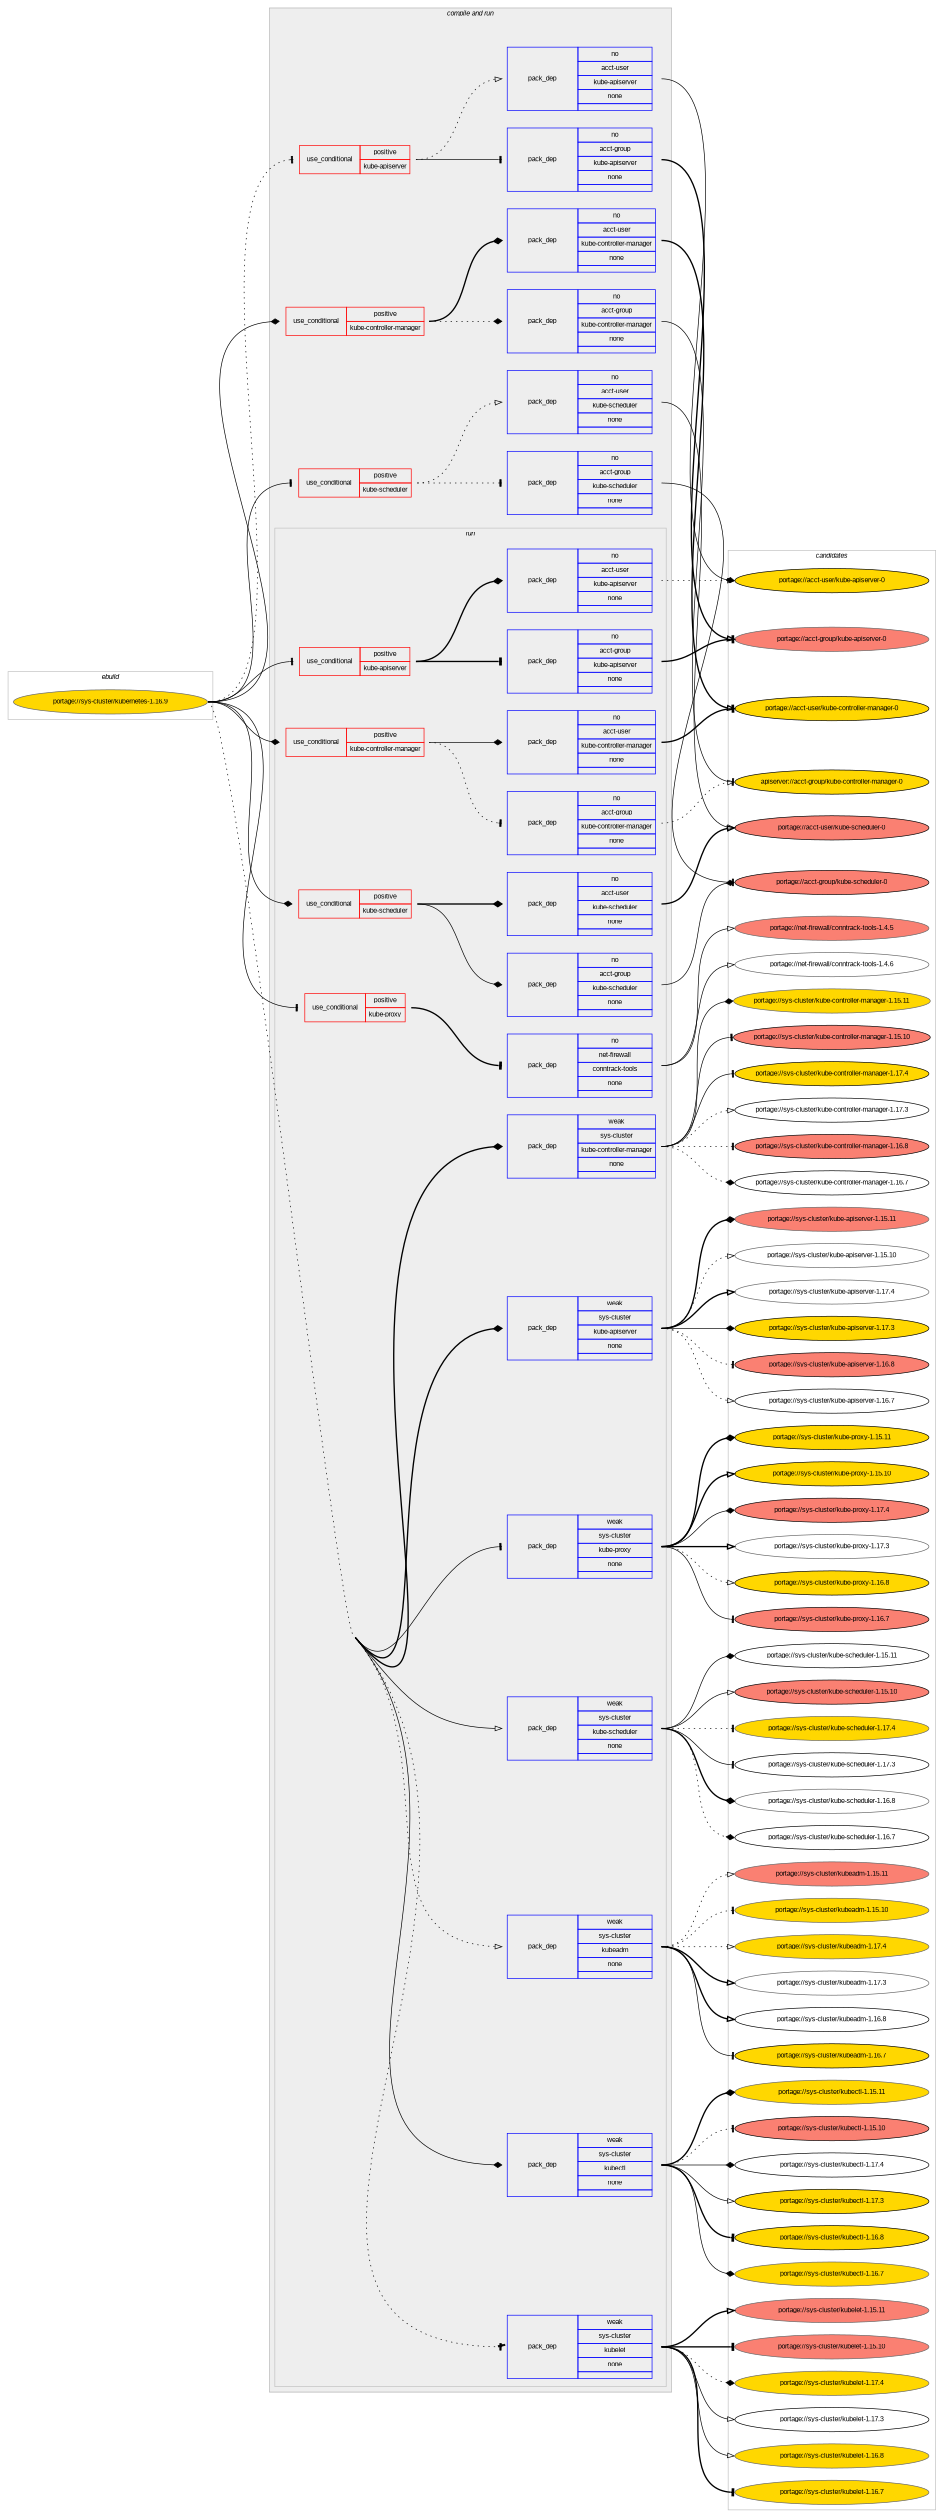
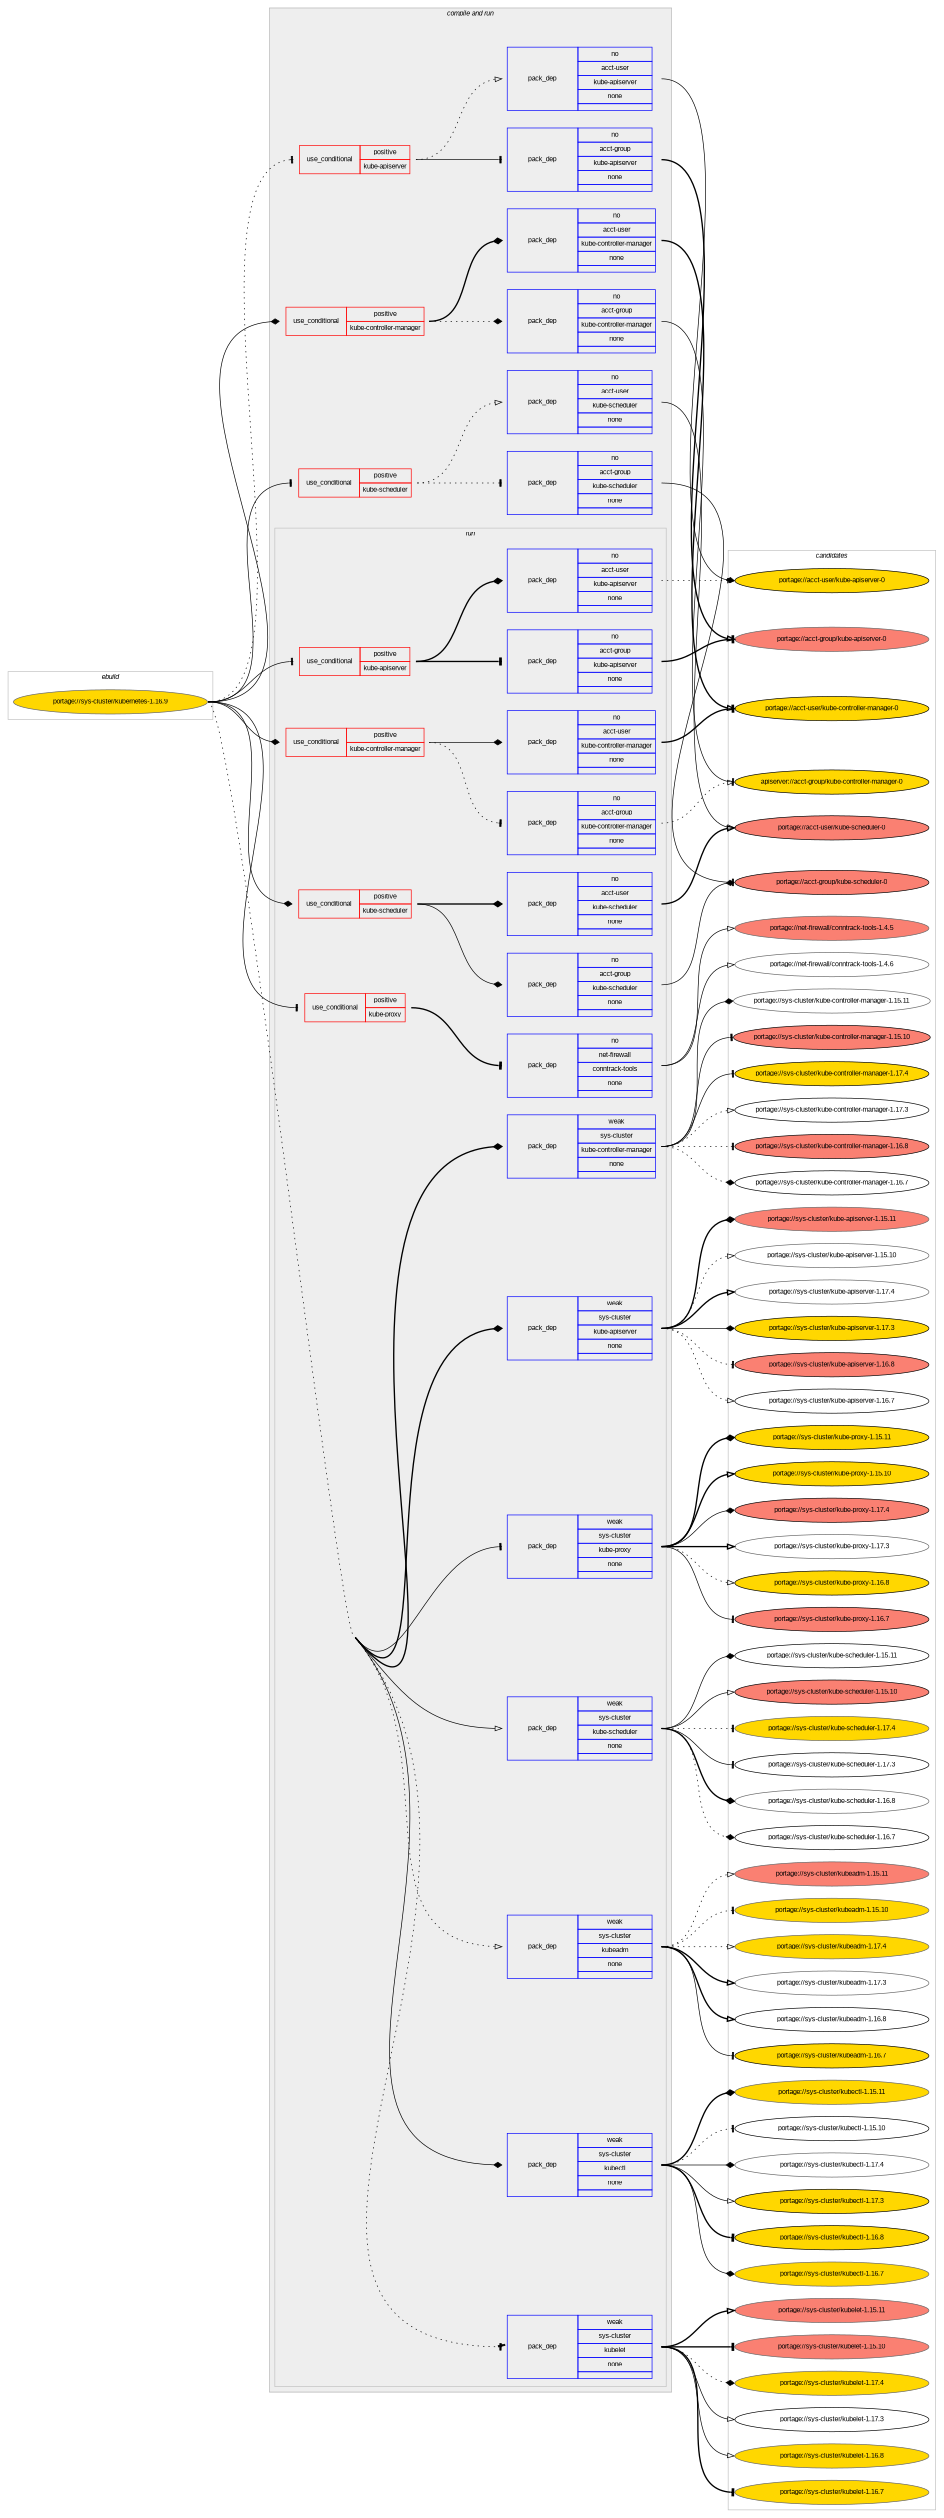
node "portage://sys-cluster/kube-controller-manager-1.15.11": fillcolor gold -> white
node "portage://sys-cluster/kubectl-1.15.10": fillcolor salmon -> white
node "portage://sys-cluster/kubectl-1.17.4": color black -> gray40
